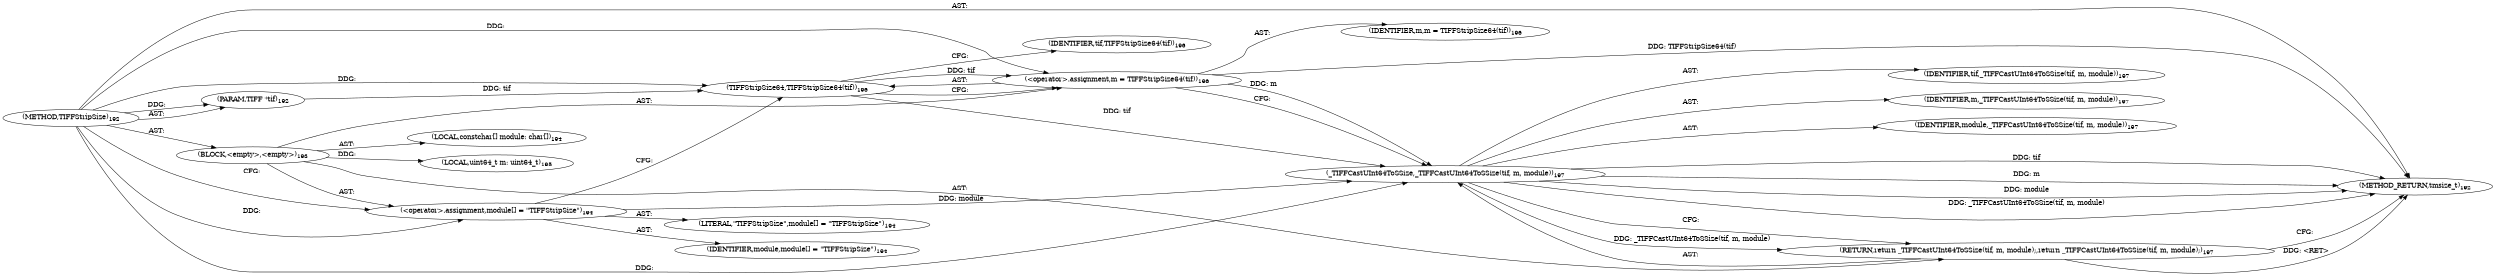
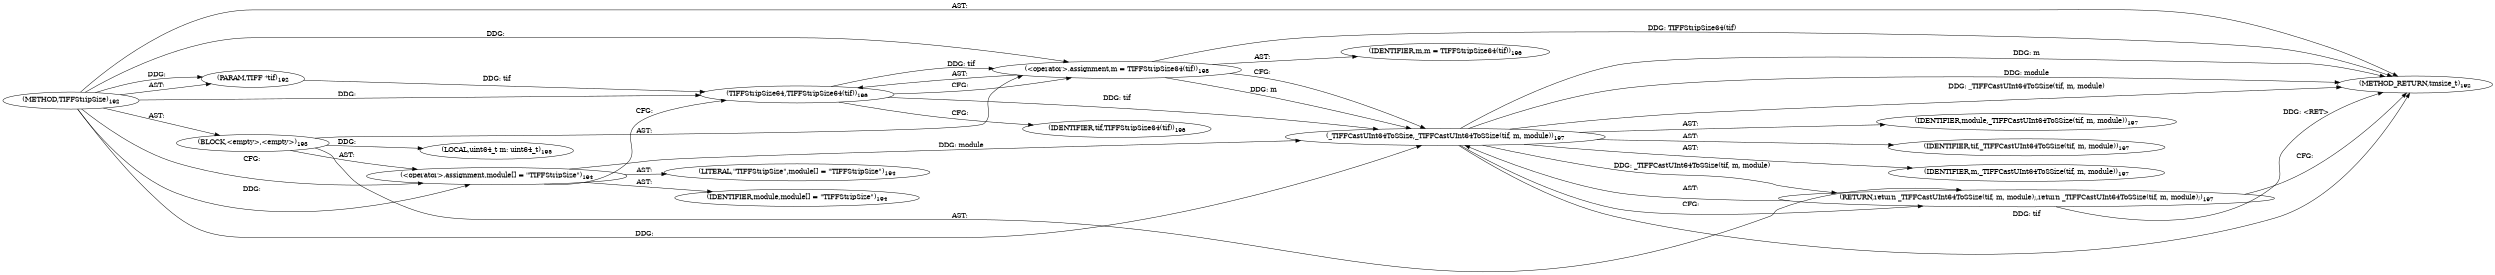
node "(<operator>.assignment,m = TIFFStripSize64(tif))": text "196" -> "198"
node "(LOCAL,constchar[] module: char[])": removed
